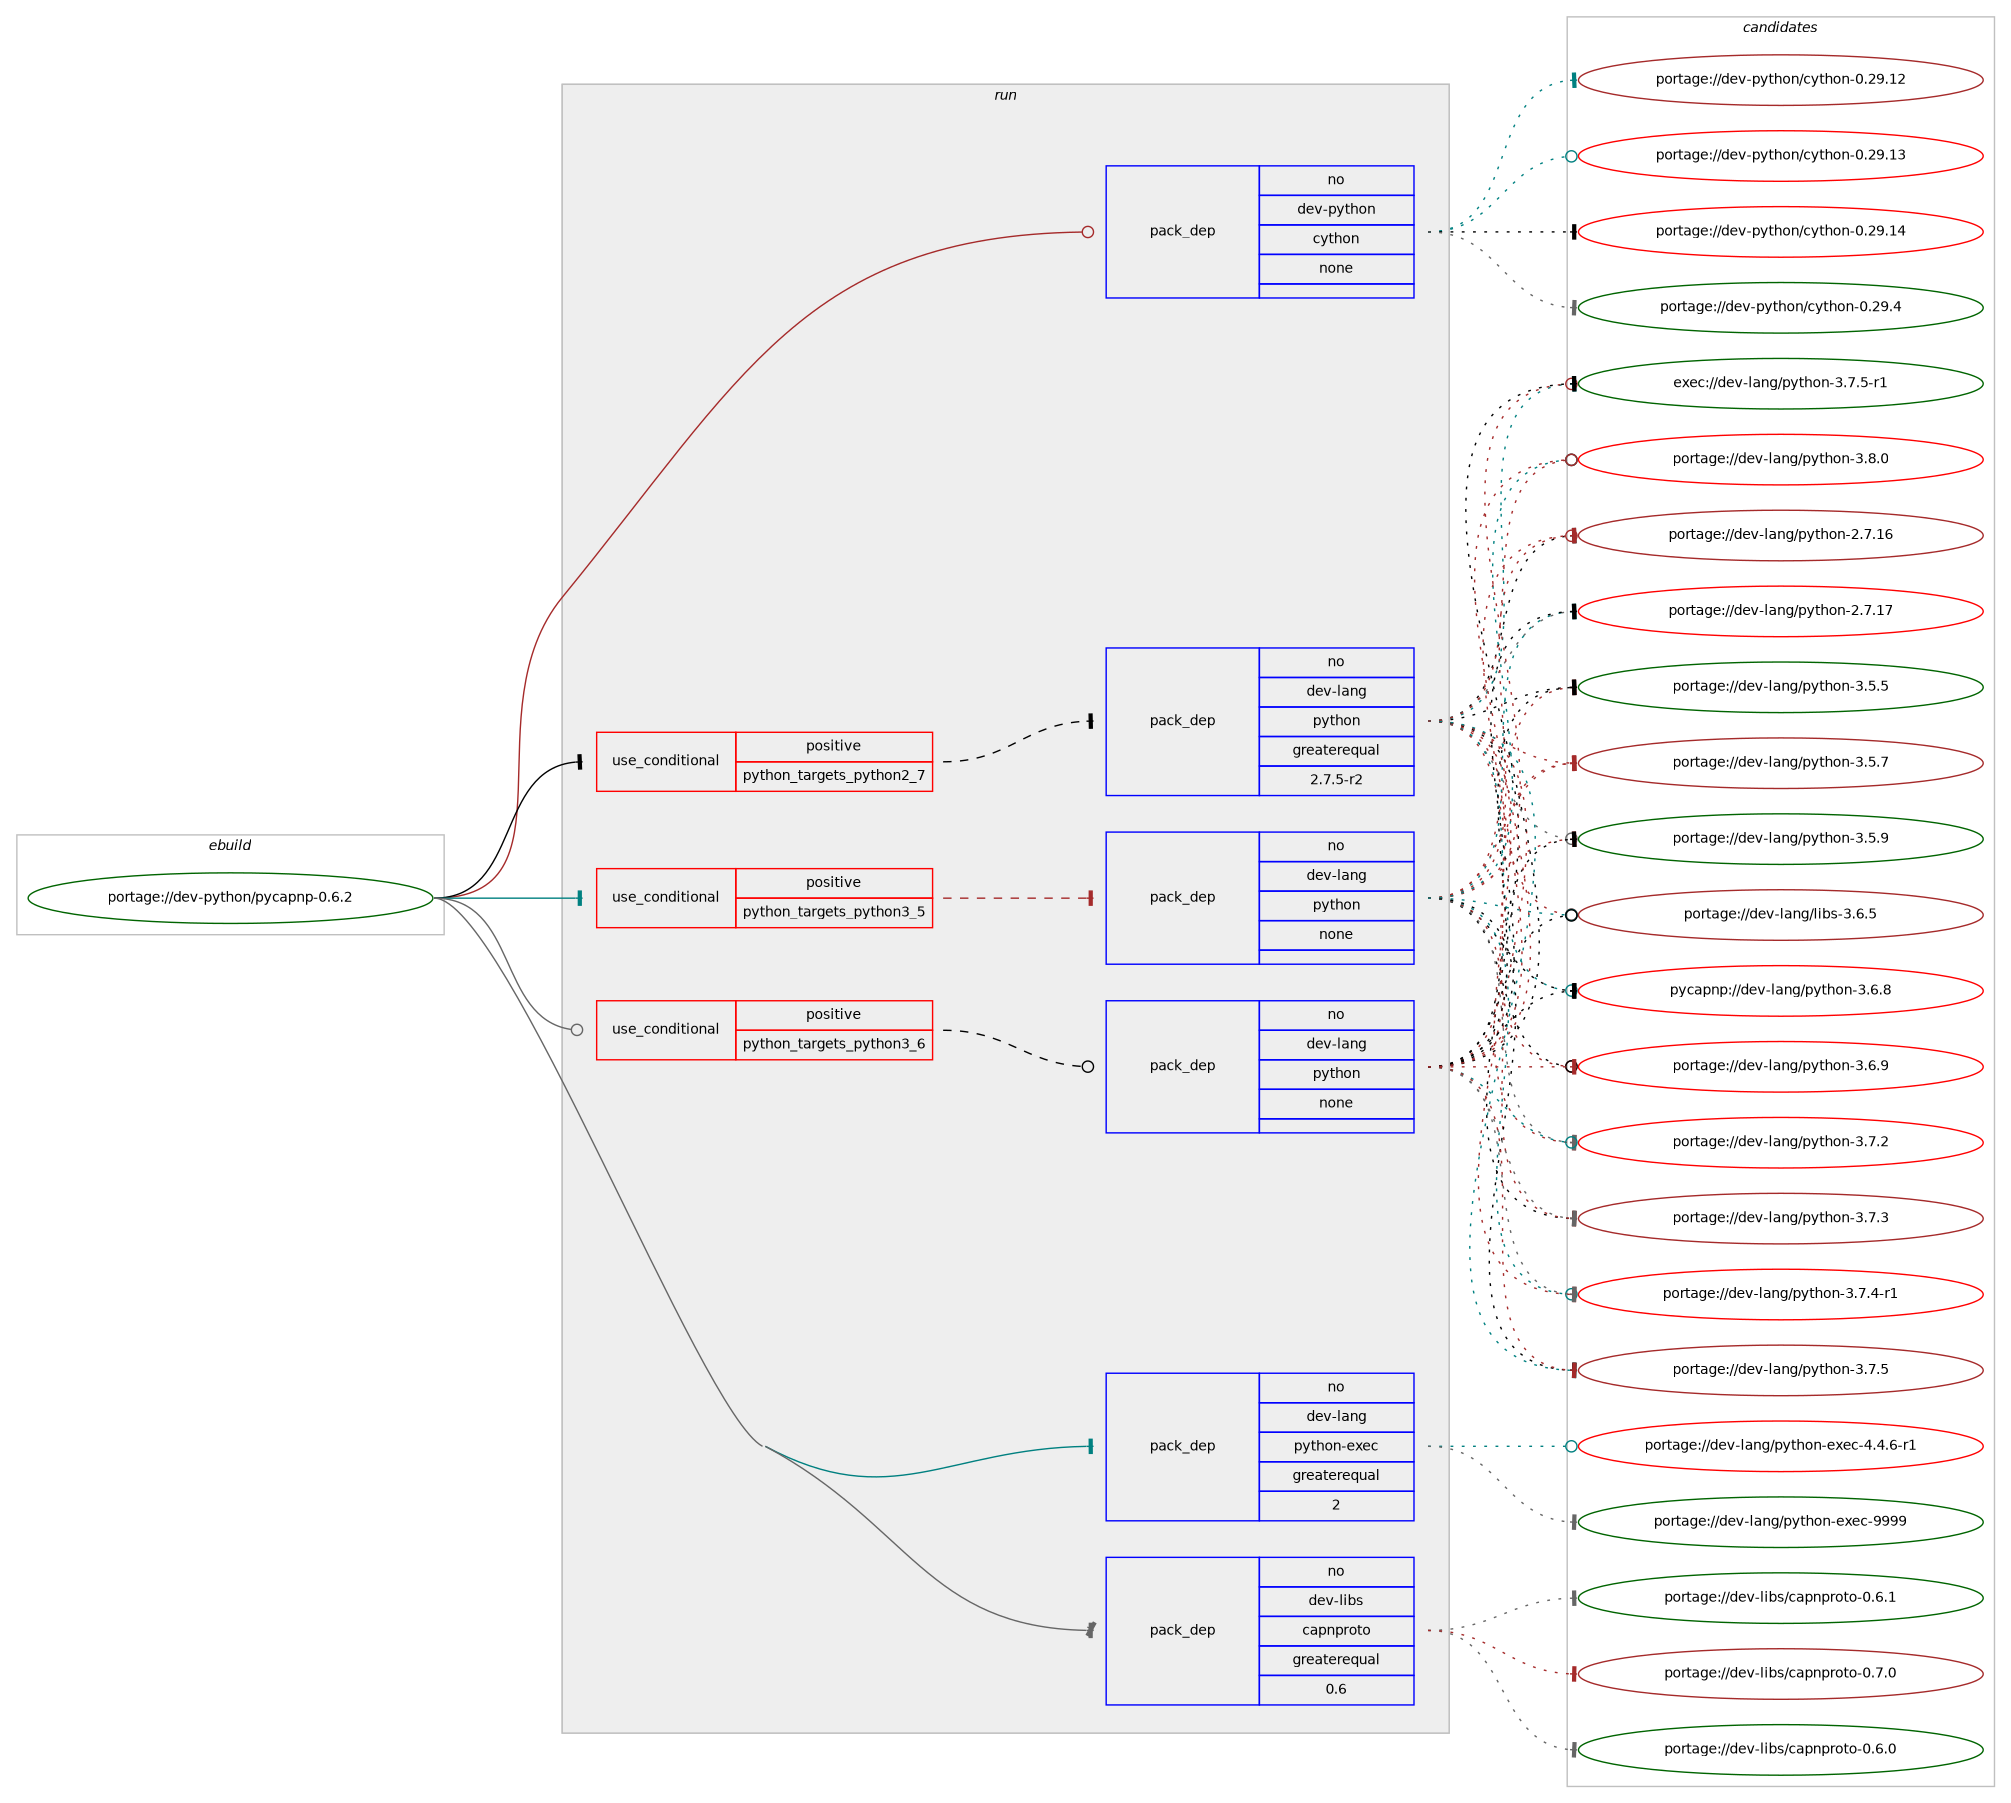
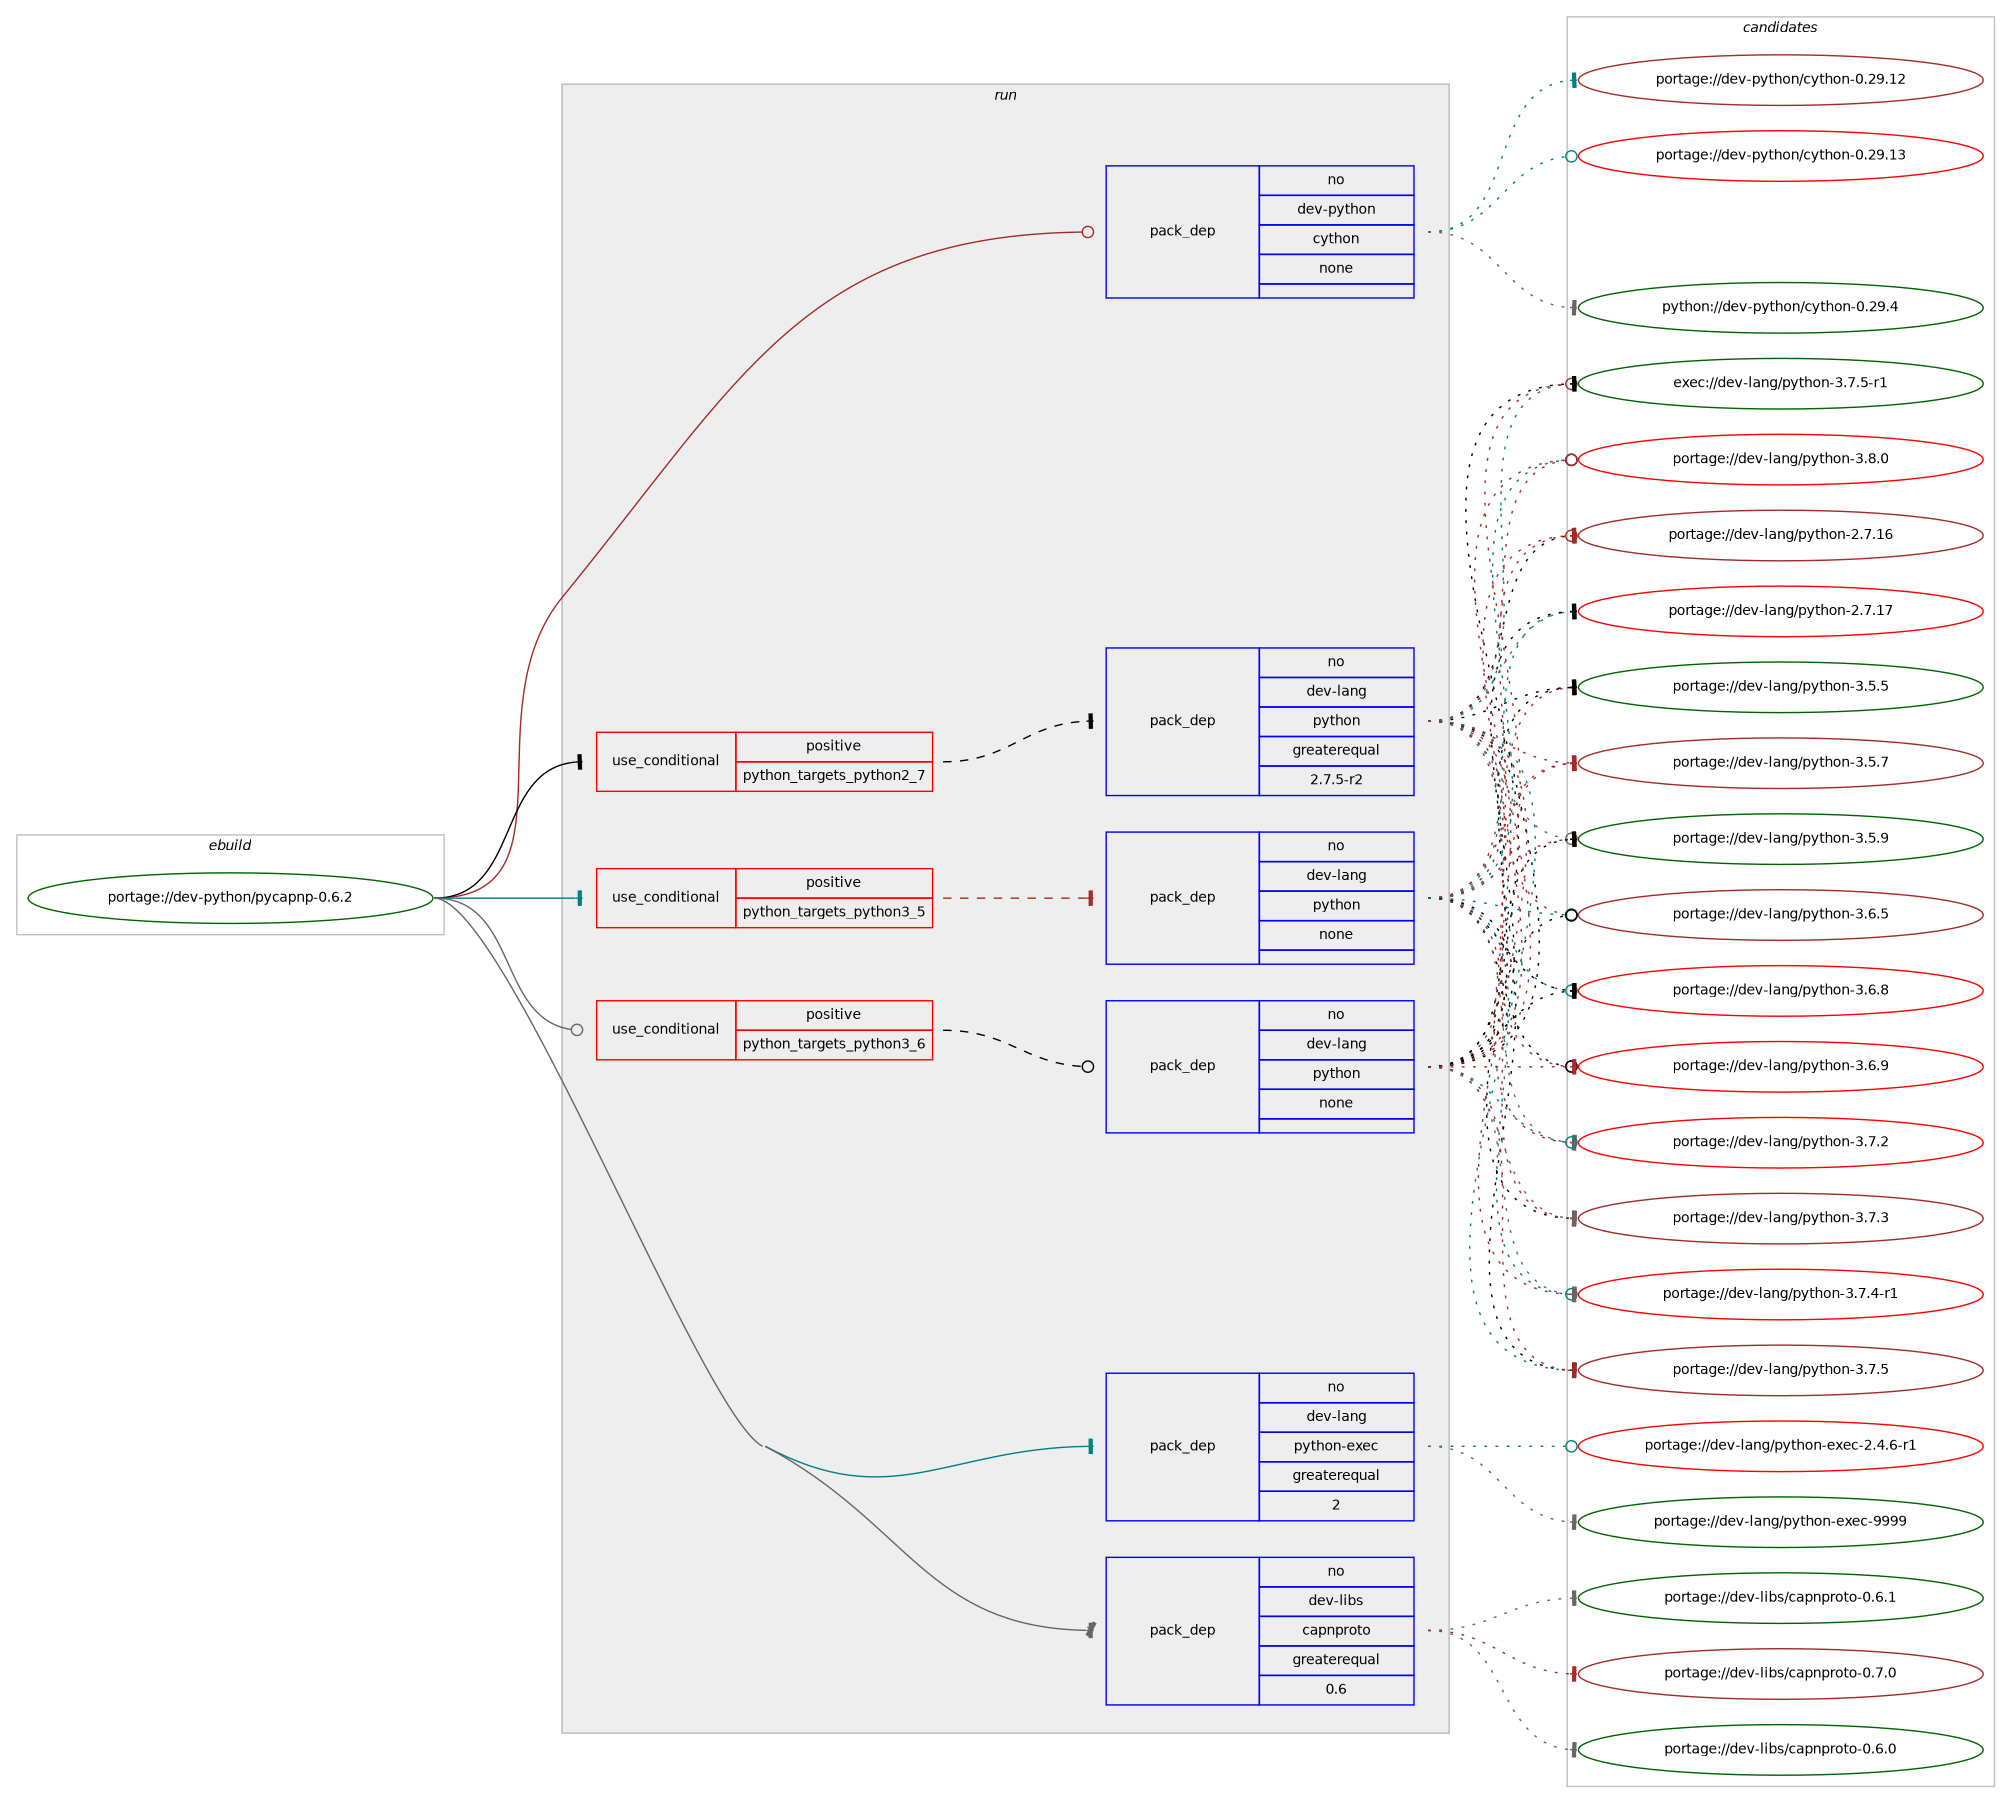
node "portage://dev-python/cython-0.29.14": removed
node "portage://dev-python/cython-0.29.4": label "portage://dev-python/cython-0.29.4" -> "python://dev-python/cython-0.29.4"
node "portage://dev-lang/libs-3.6.5": label "portage://dev-lang/libs-3.6.5" -> "portage://dev-lang/python-3.6.5"
node "pycapnp://dev-lang/python-3.6.8": label "pycapnp://dev-lang/python-3.6.8" -> "portage://dev-lang/python-3.6.8"
node "portage://dev-lang/python-exec-4.4.6-r1": label "portage://dev-lang/python-exec-4.4.6-r1" -> "portage://dev-lang/python-exec-2.4.6-r1"
